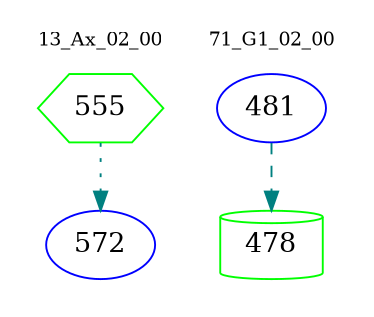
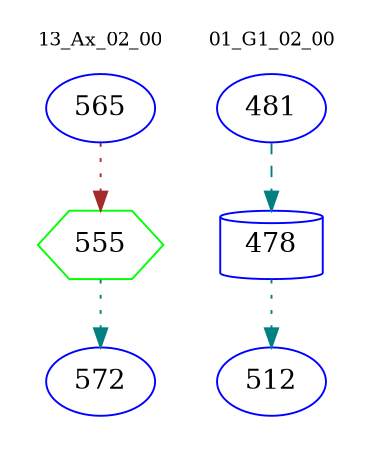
cluster "71_G1_02_00": label "71_G1_02_00" -> "01_G1_02_00"
node "565": added
node "478": color green -> blue
node "512": added
